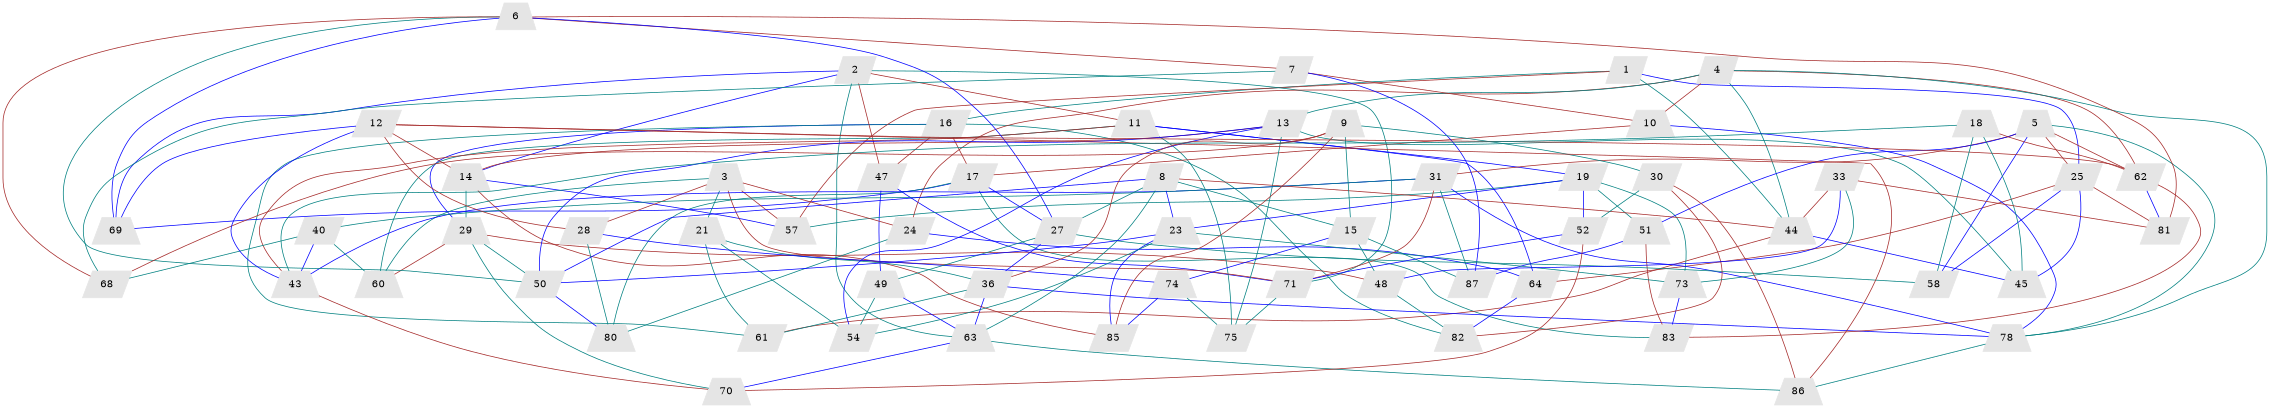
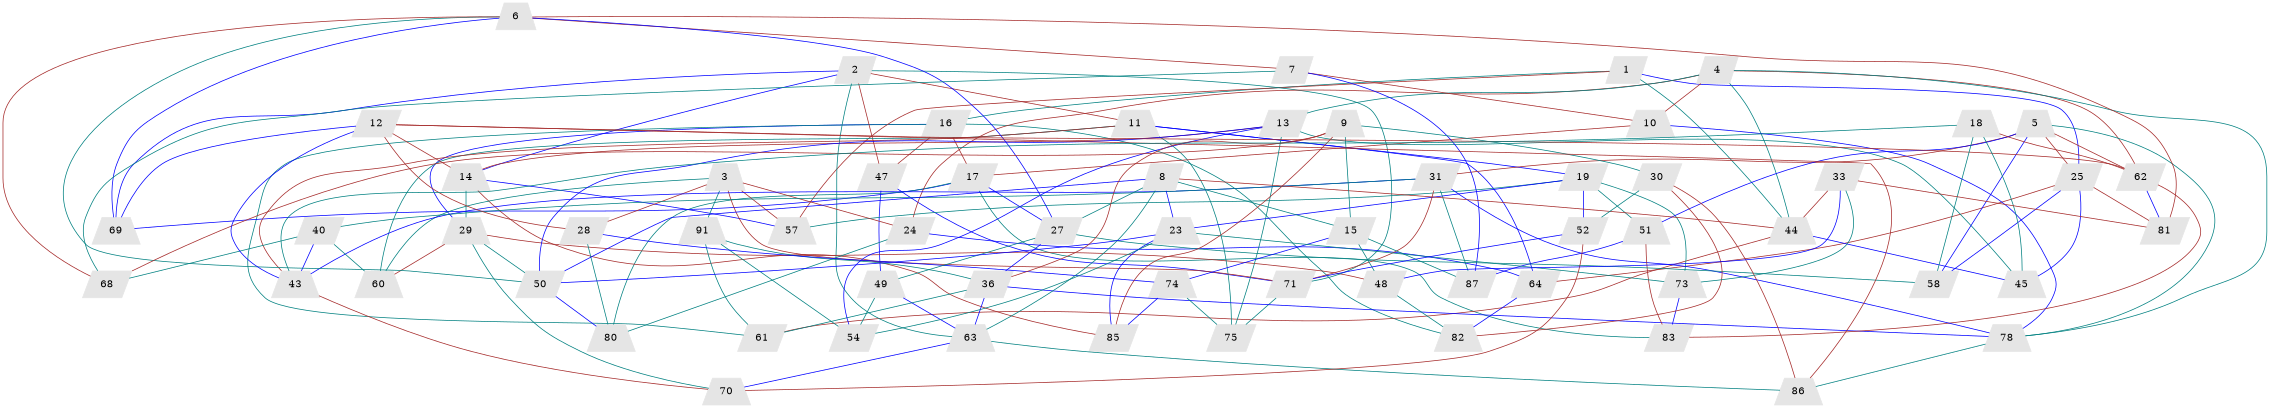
node "21": label "21" -> "91"
